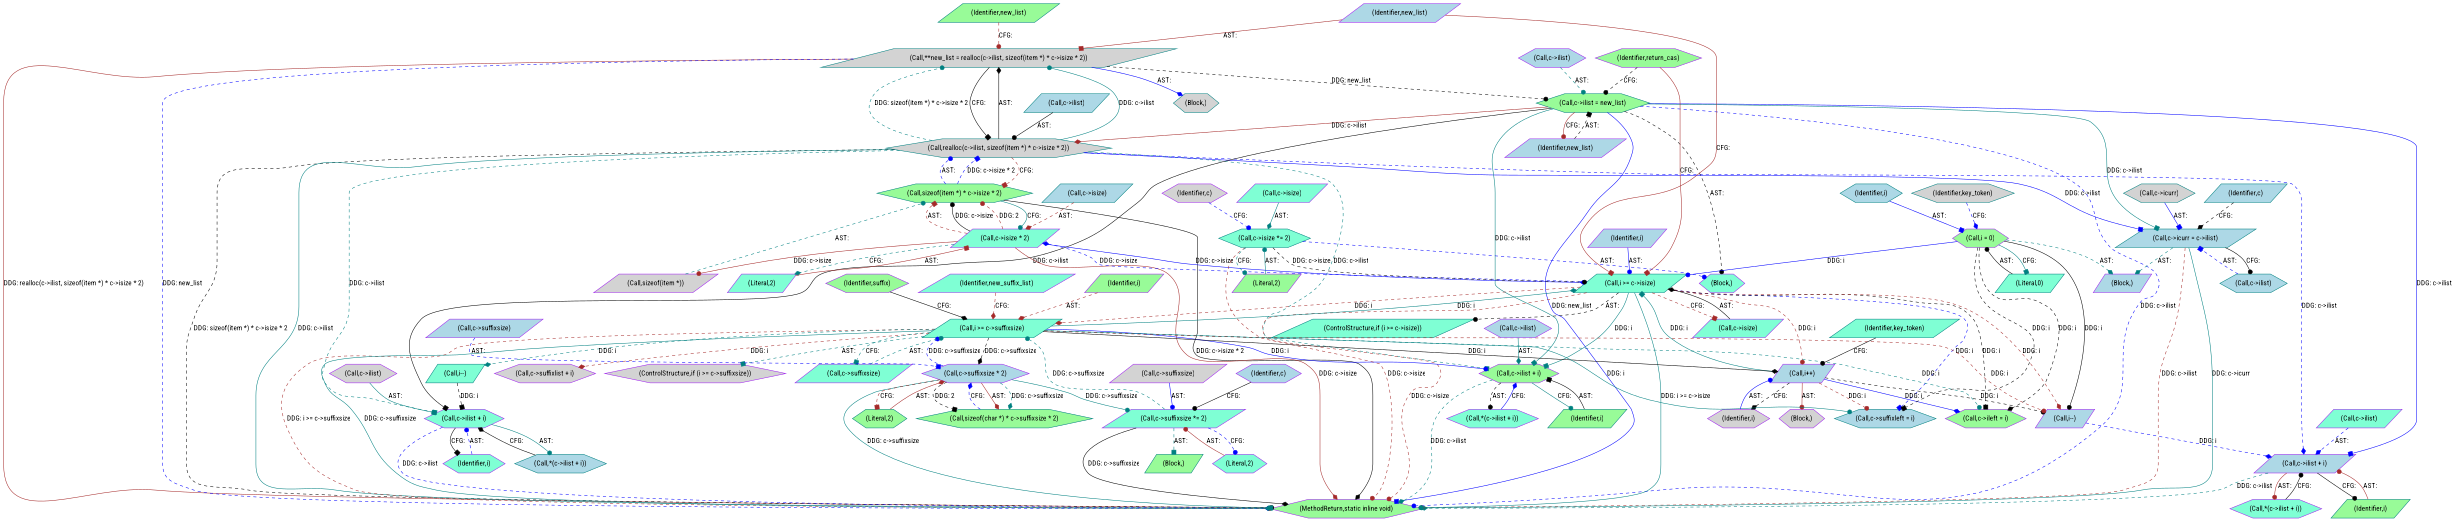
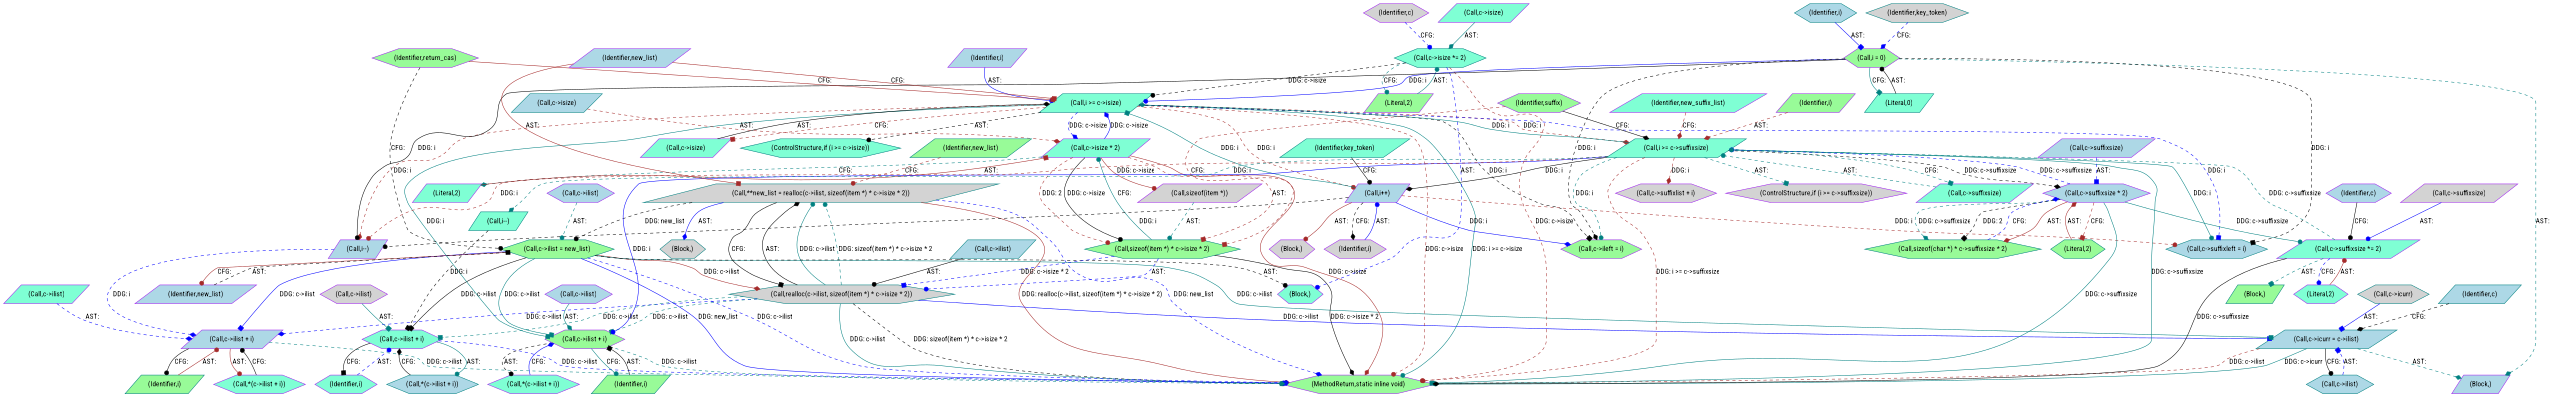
edge "(Call,realloc(c->ilist, sizeof(item *) * c->isize * 2))" -> "(Call,sizeof(item *) * c->isize * 2)": now "(Identifier,suffix)" -> "(Call,sizeof(item *) * c->isize * 2)"
node "(ControlStructure,if (i >= c->isize))": shape parallelogram -> hexagon
